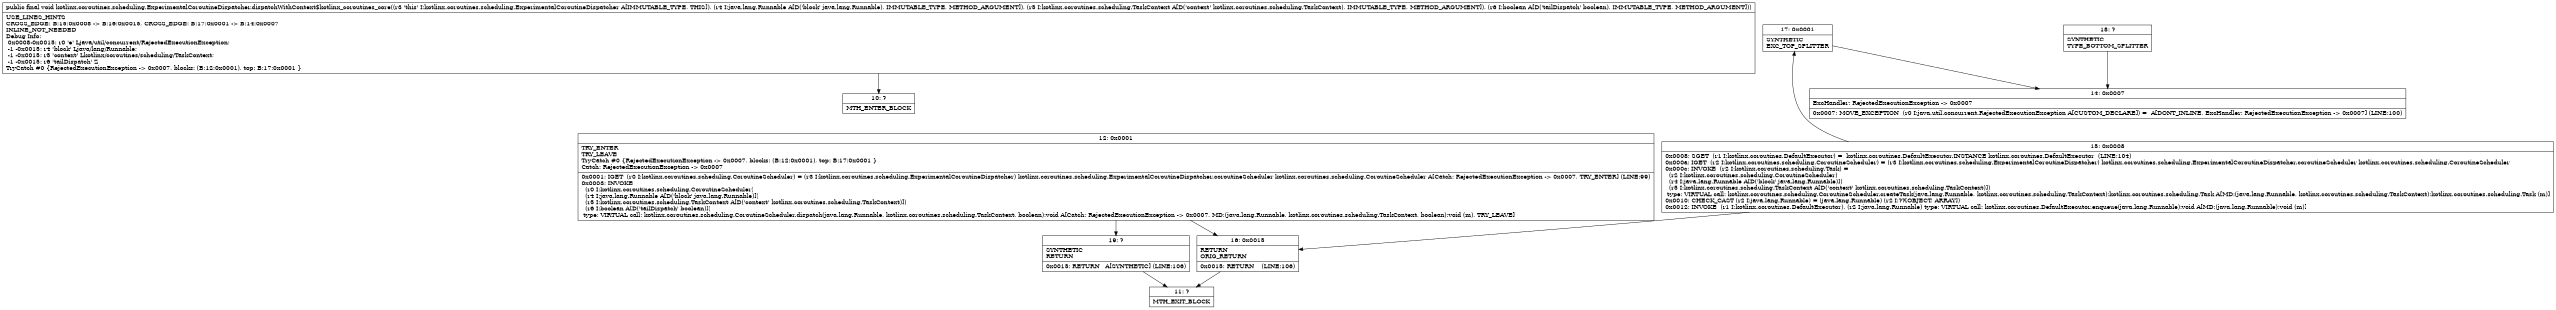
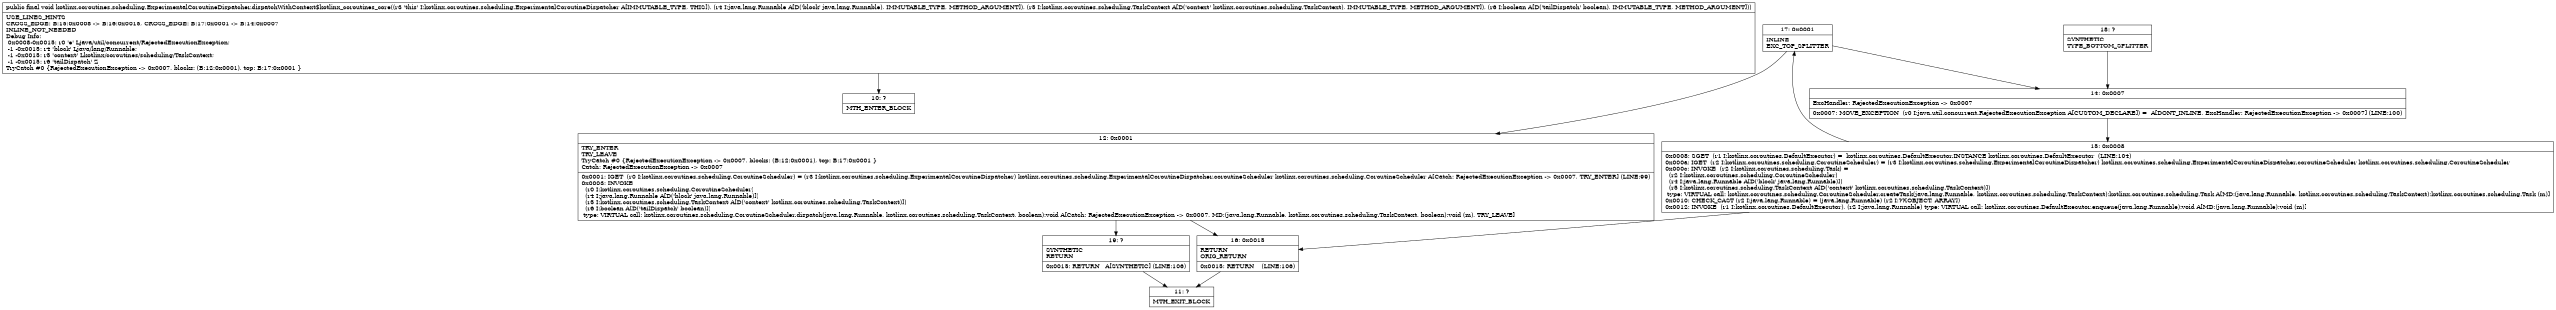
node "17: 0x0001": text "SYNTHETIC" -> "INLINE"
edge "17: 0x0001" -> "12: 0x0001": added
edge "14: 0x0007" -> "15: 0x0008": added
